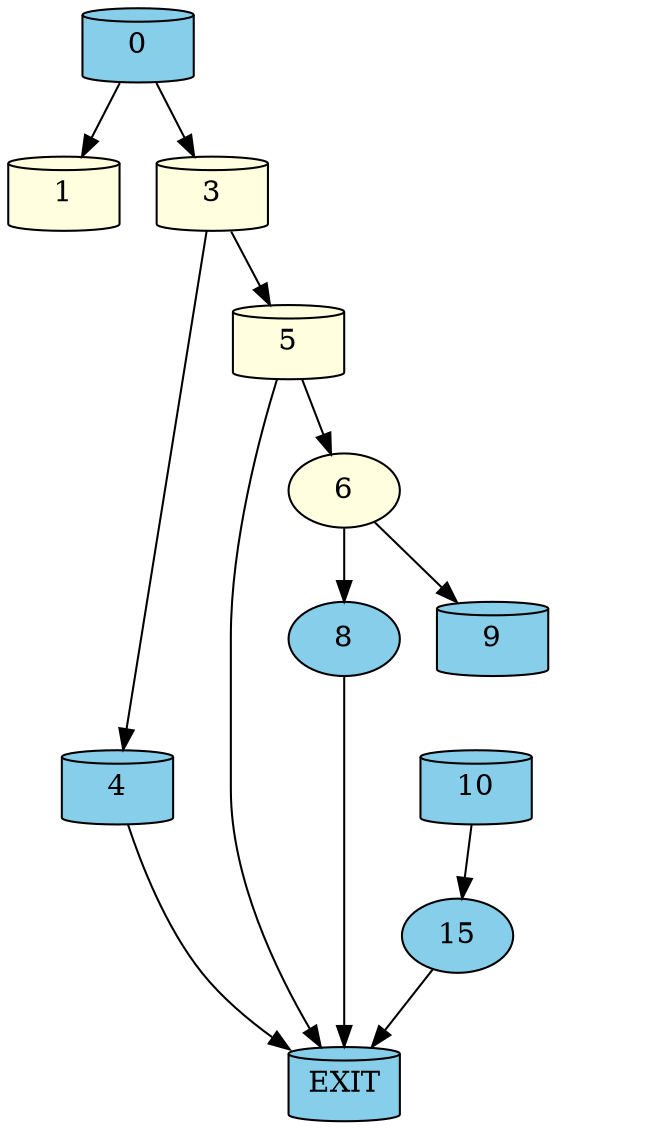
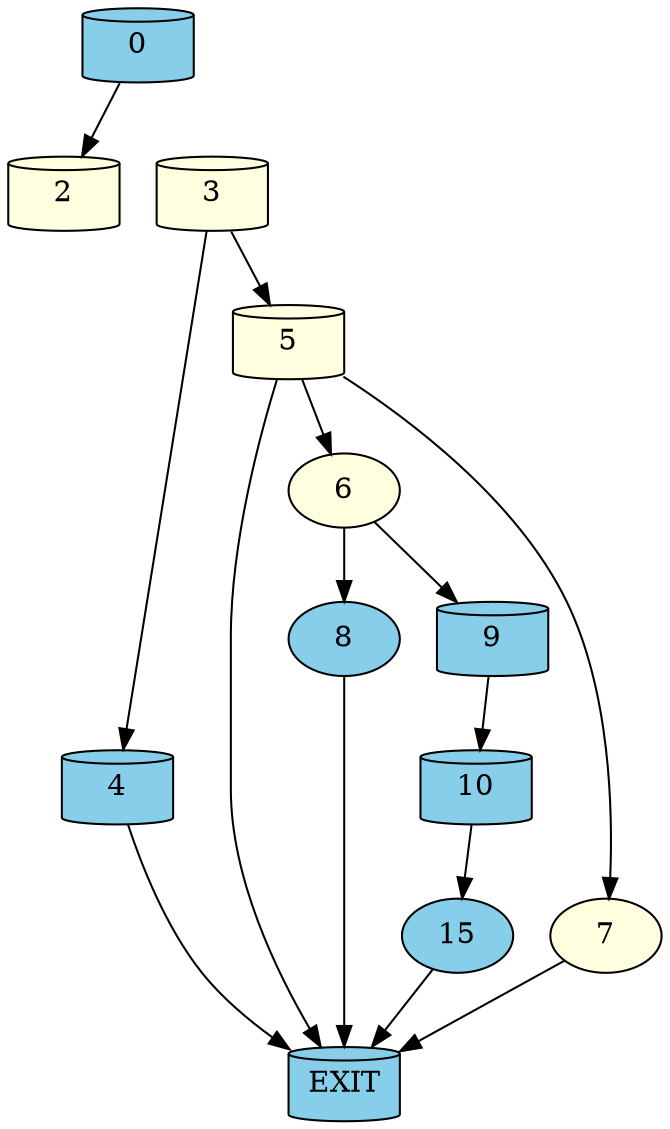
edge "0" -> "3": removed
node "1": label "1" -> "2"
edge "9" -> "10": added
node "7": added
